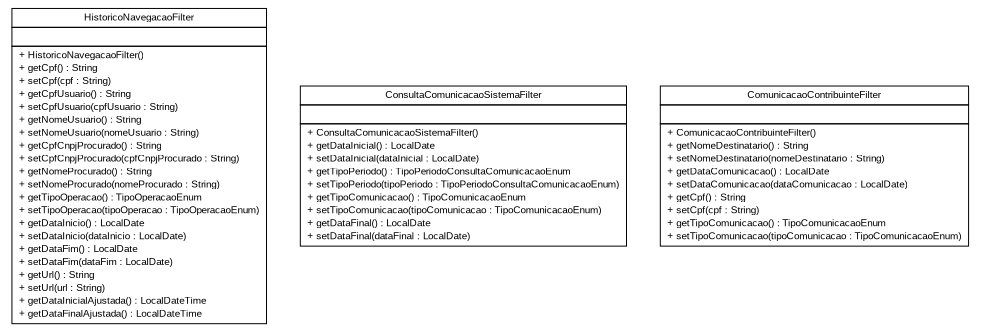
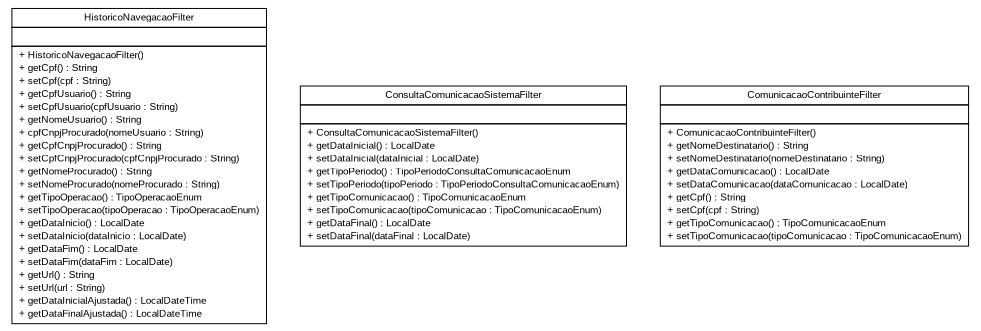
node "HistoricoNavegacaoFilter": text "+ setNomeUsuario(nomeUsuario : String)" -> "+ cpfCnpjProcurado(nomeUsuario : String)"
